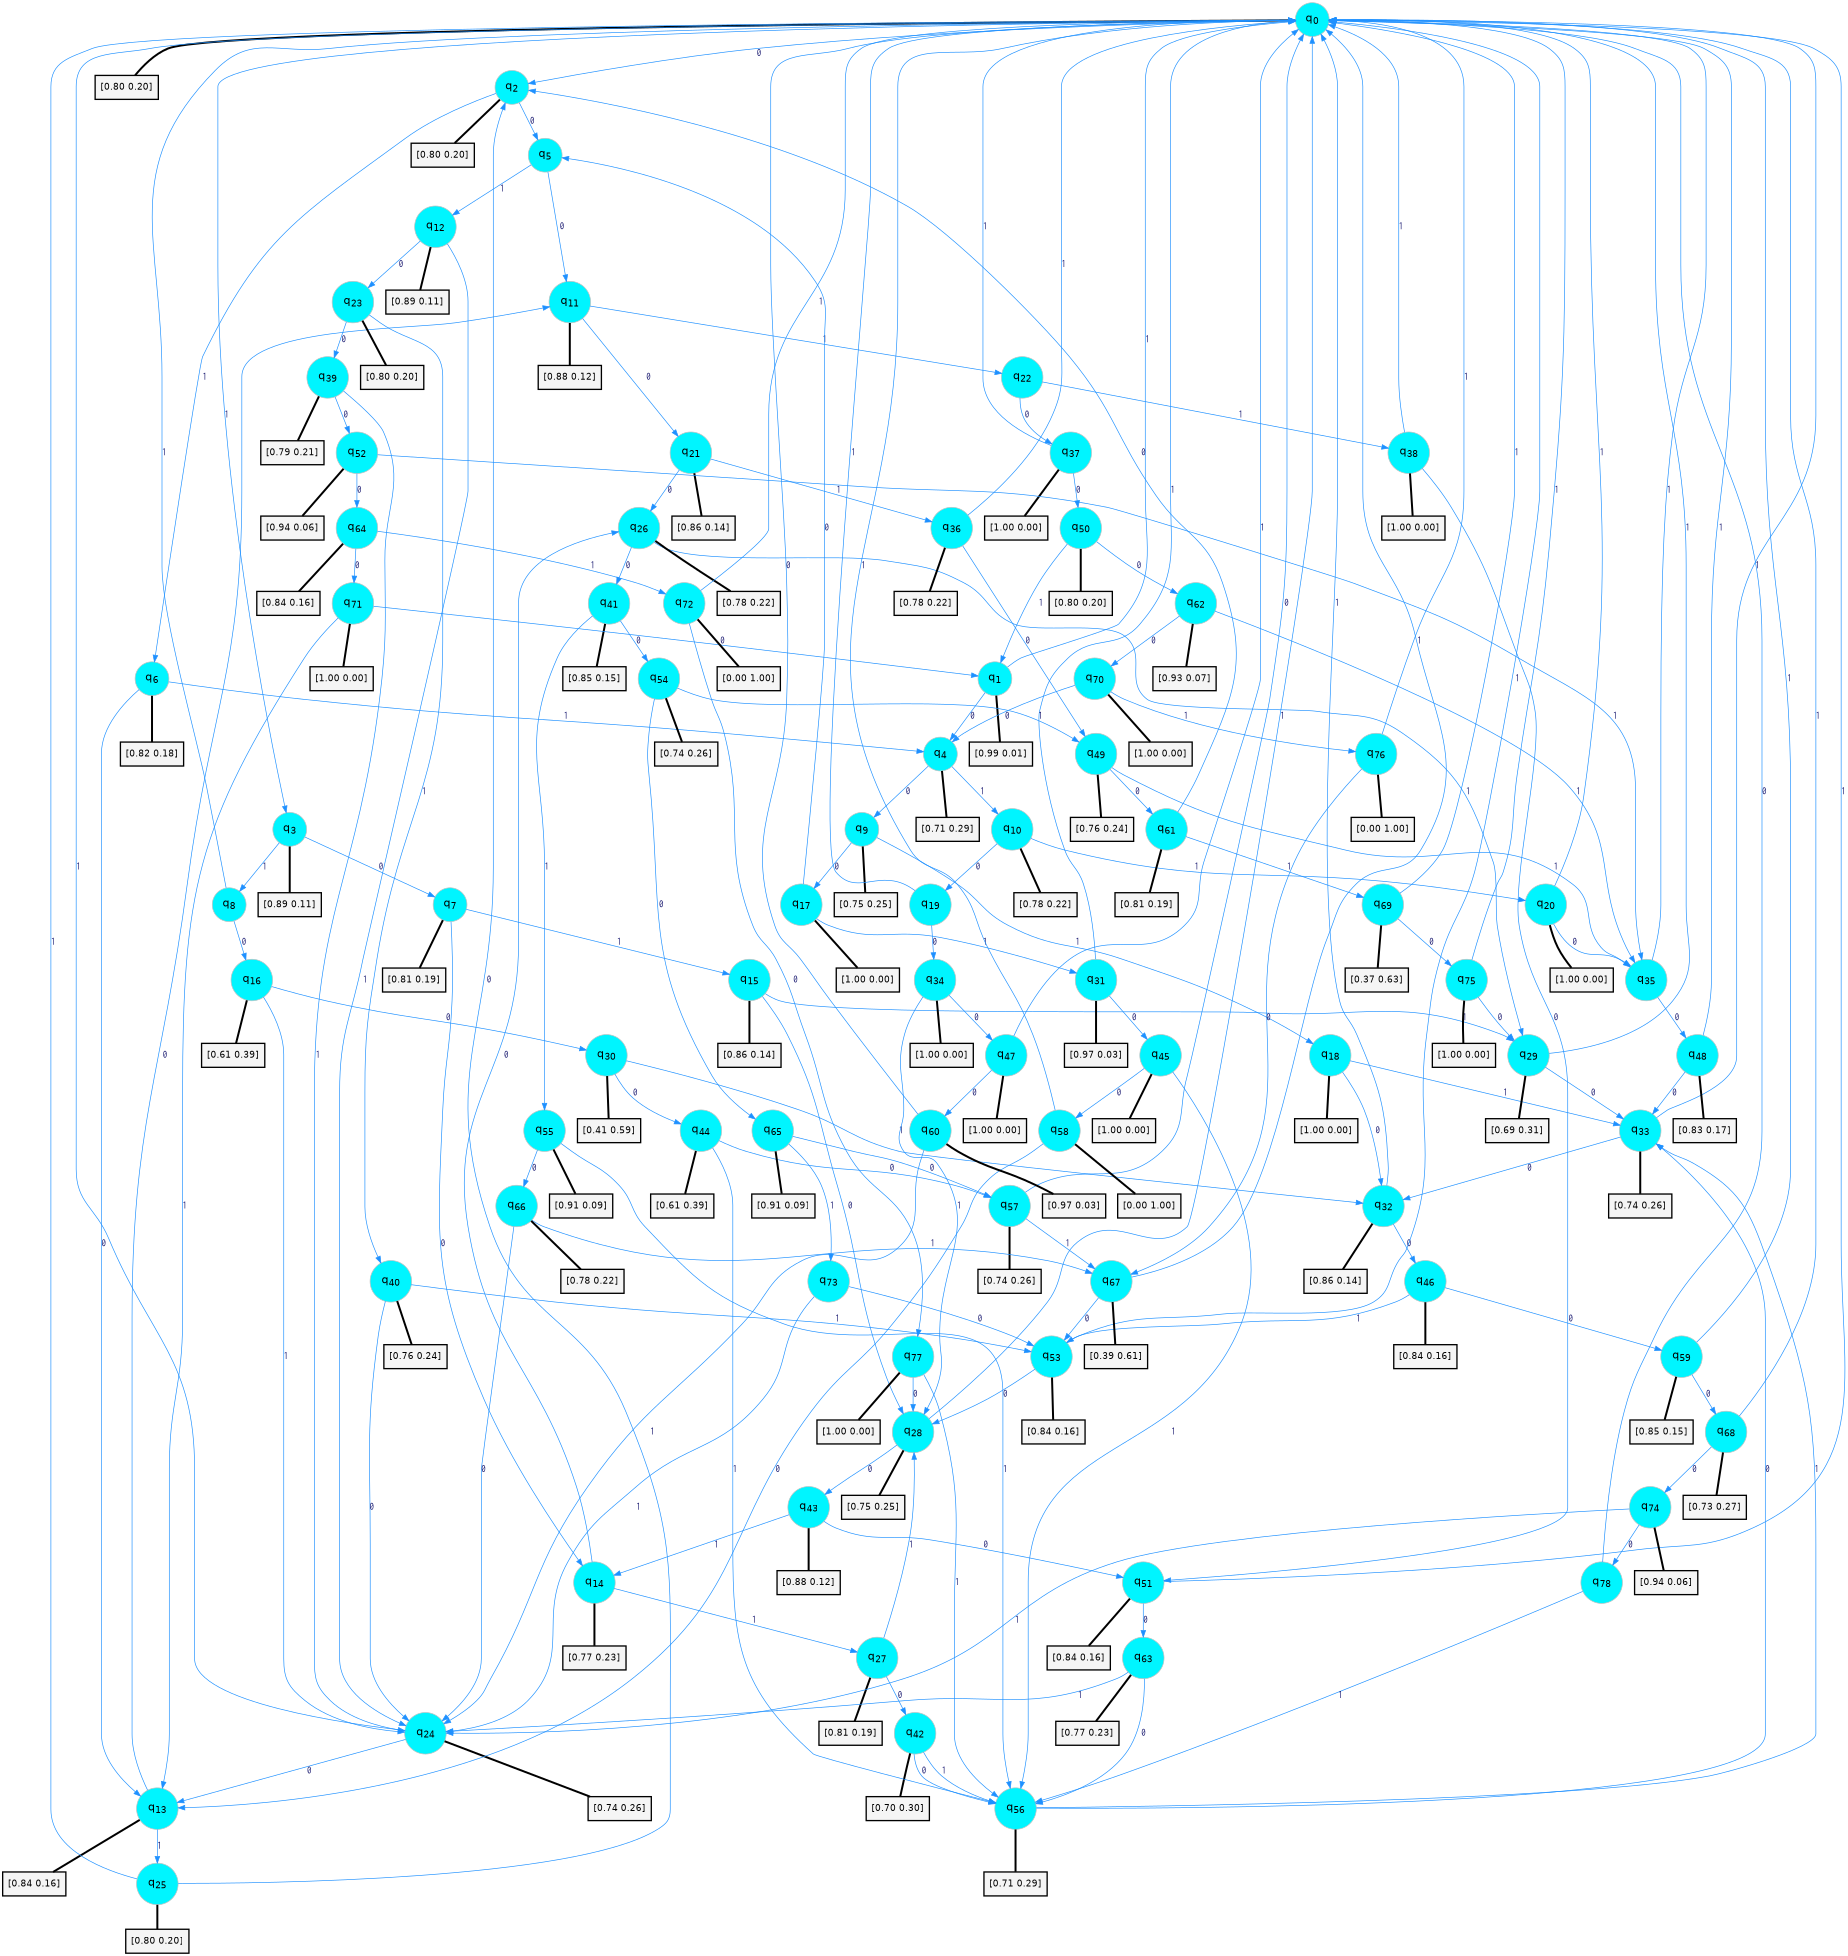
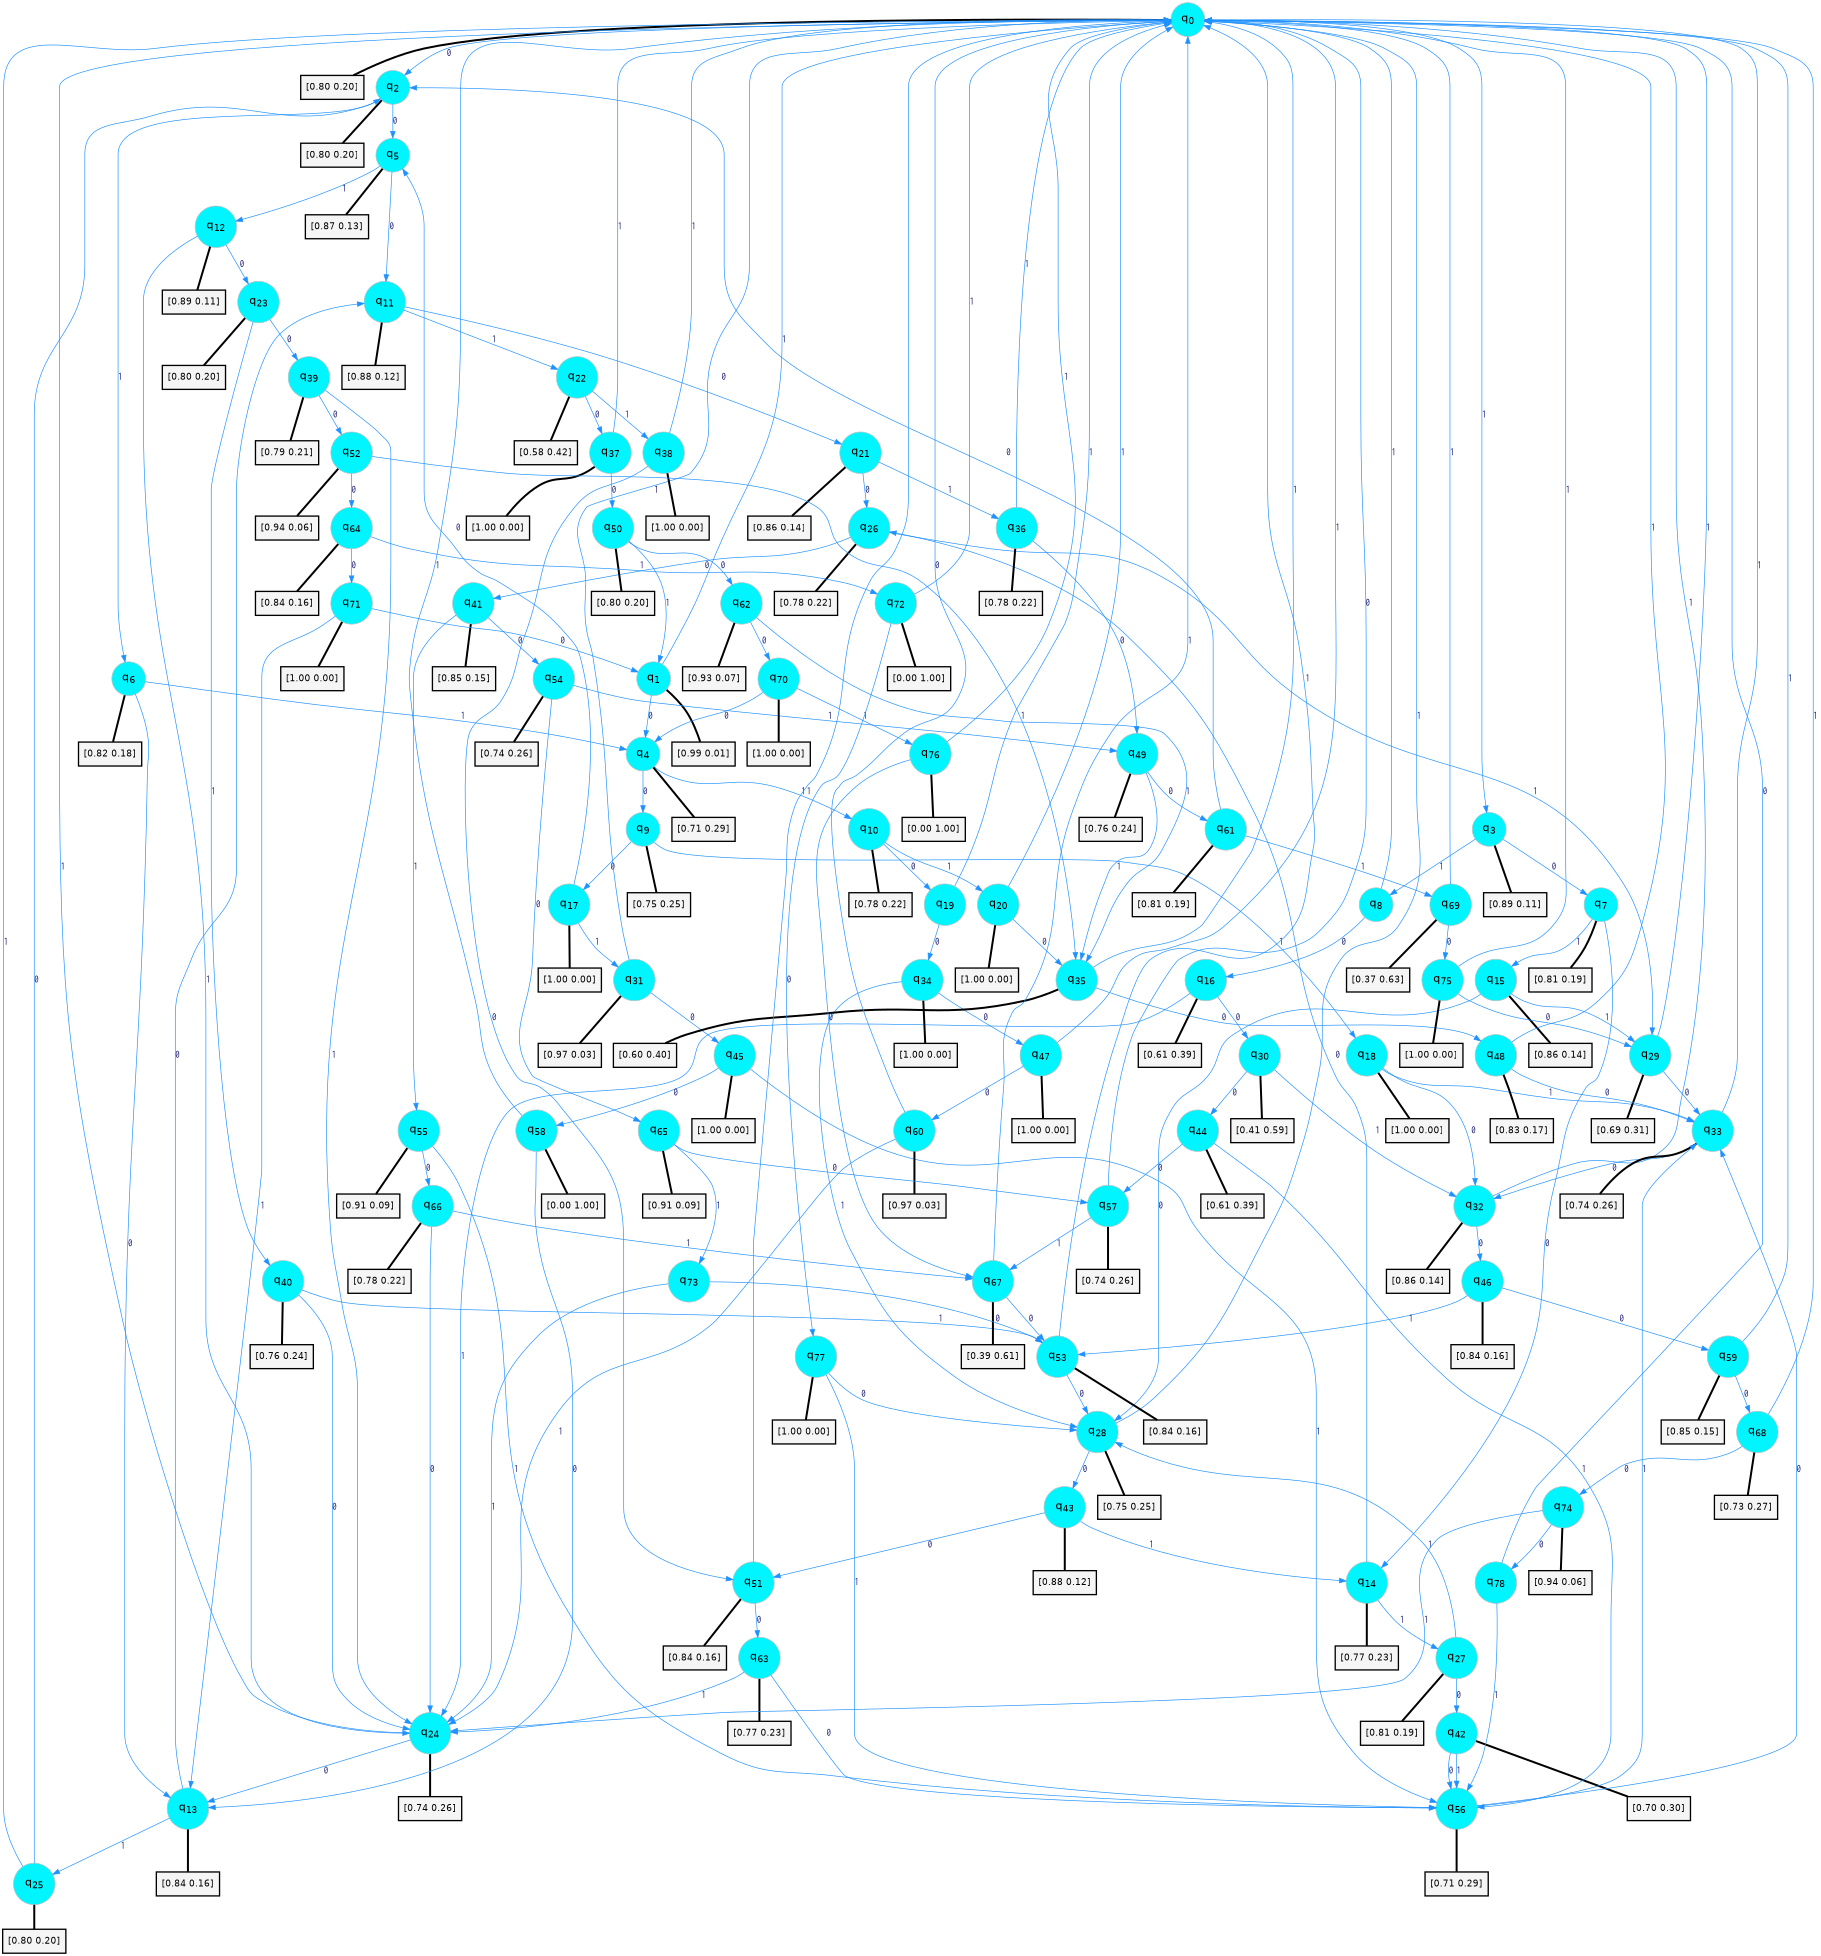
node "[0.87 0.13]": added
node "[0.58 0.42]": added
node "[0.60 0.40]": added
